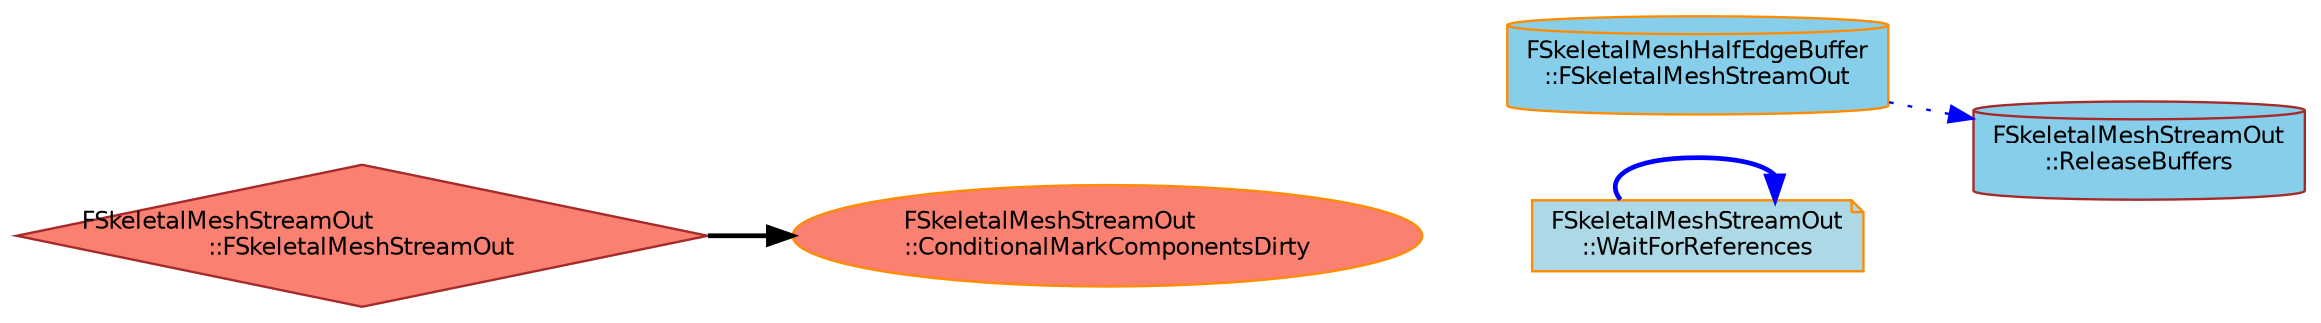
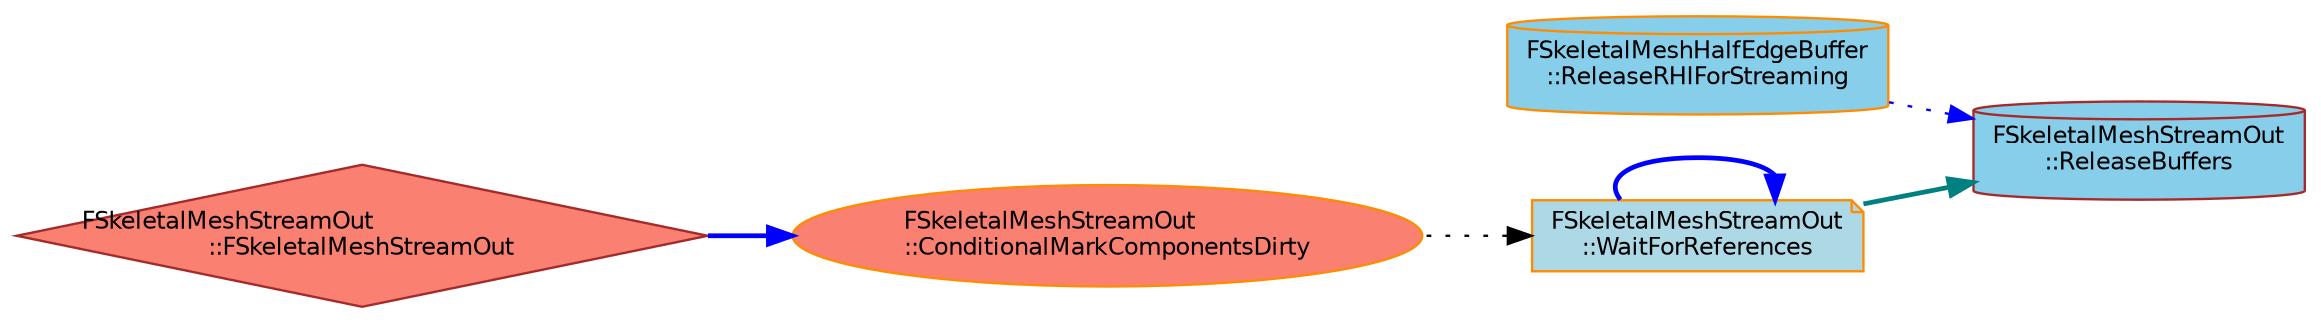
node "FSkeletalMeshHalfEdgeBuffer ::FSkeletalMeshStreamOut": label "FSkeletalMeshHalfEdgeBuffer ::FSkeletalMeshStreamOut" -> "FSkeletalMeshHalfEdgeBuffer ::ReleaseRHIForStreaming"
edge "FSkeletalMeshStreamOut ::WaitForReferences" -> "FSkeletalMeshStreamOut ::ReleaseBuffers": added
edge "FSkeletalMeshStreamOut ::FSkeletalMeshStreamOut" -> "FSkeletalMeshStreamOut ::ConditionalMarkComponentsDirty": color black -> blue
edge "FSkeletalMeshStreamOut ::ConditionalMarkComponentsDirty" -> "FSkeletalMeshStreamOut ::WaitForReferences": added
